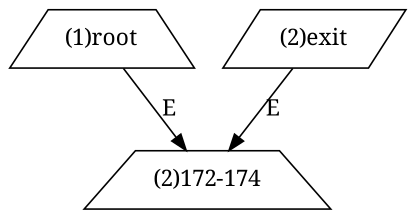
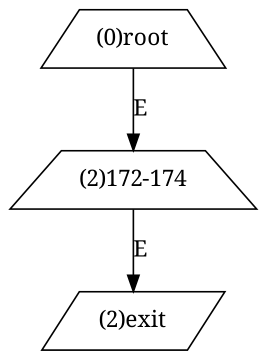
node "(1)root": label "(1)root" -> "(0)root"
edge "(2)exit" -> "(2)172-174": reversed
